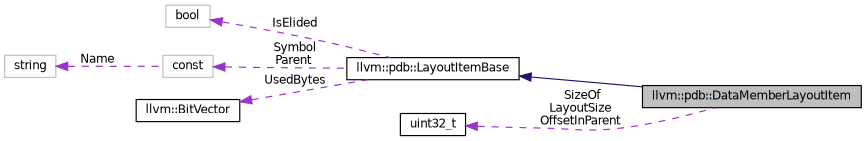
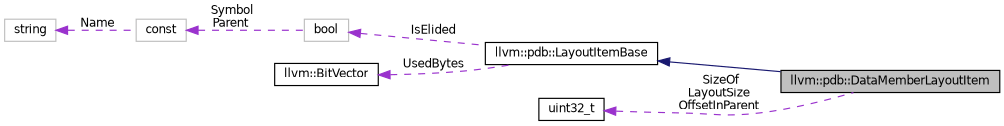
edge "llvm::pdb::LayoutItemBase" -> "const": now "bool" -> "const"
